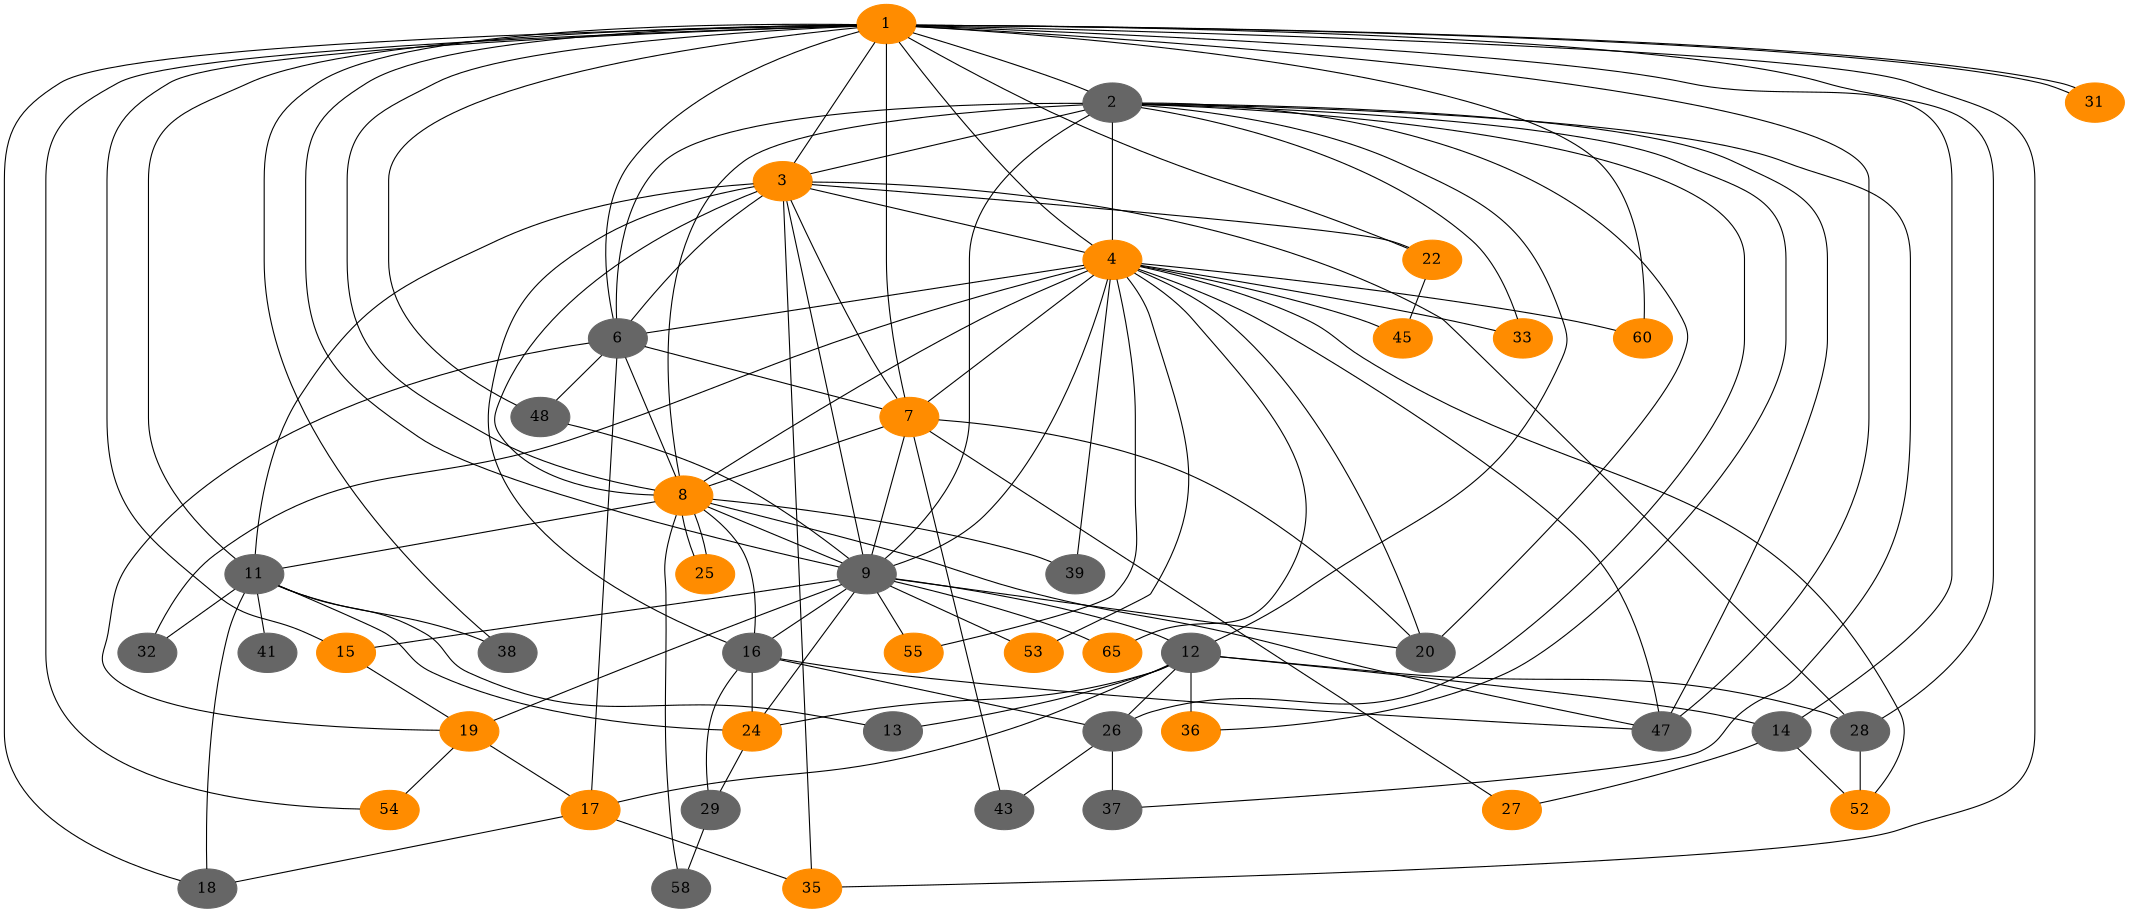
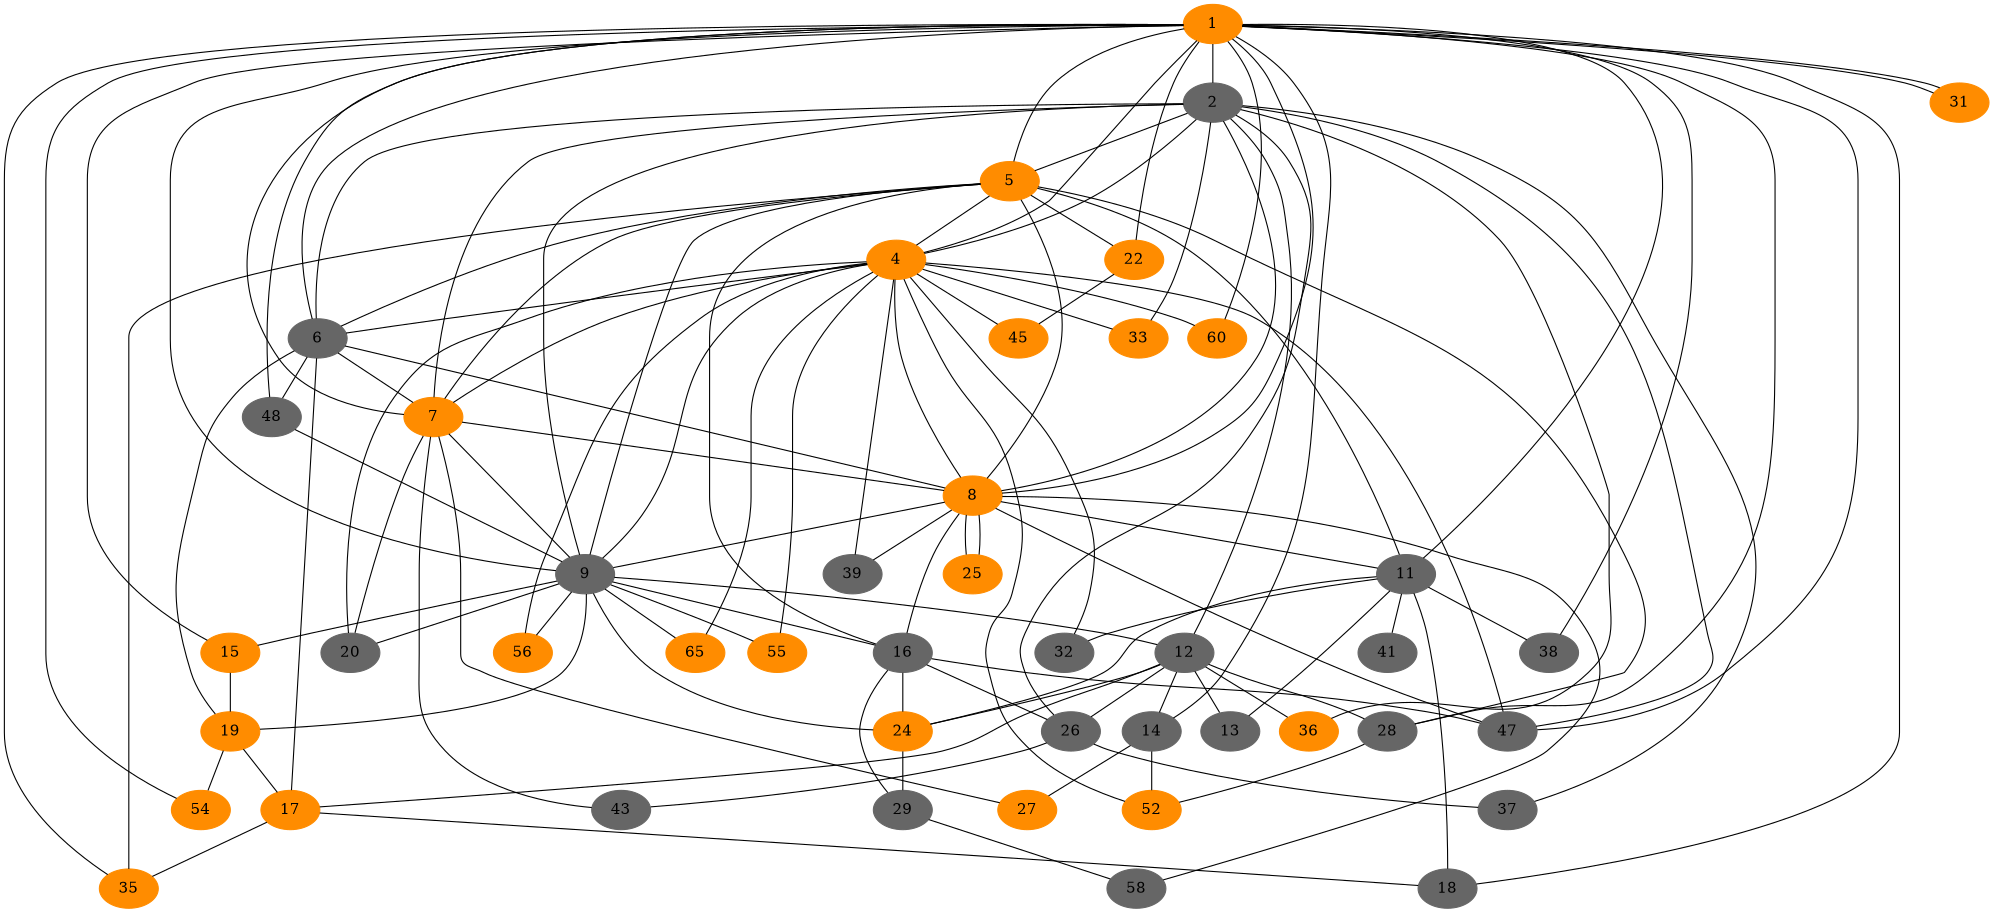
node "3": label "3" -> "5"
edge "2" -- "20": now "2" -- "7"
node "53": label "53" -> "56"
